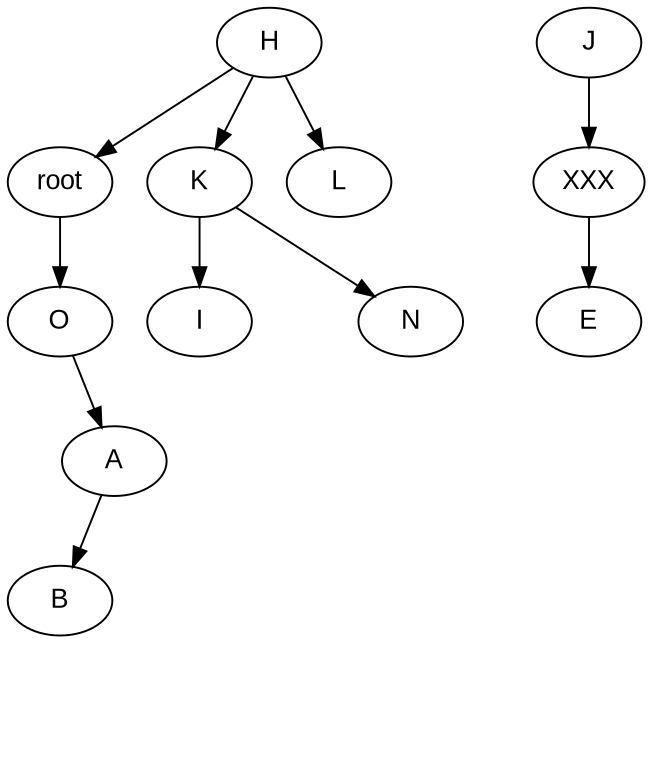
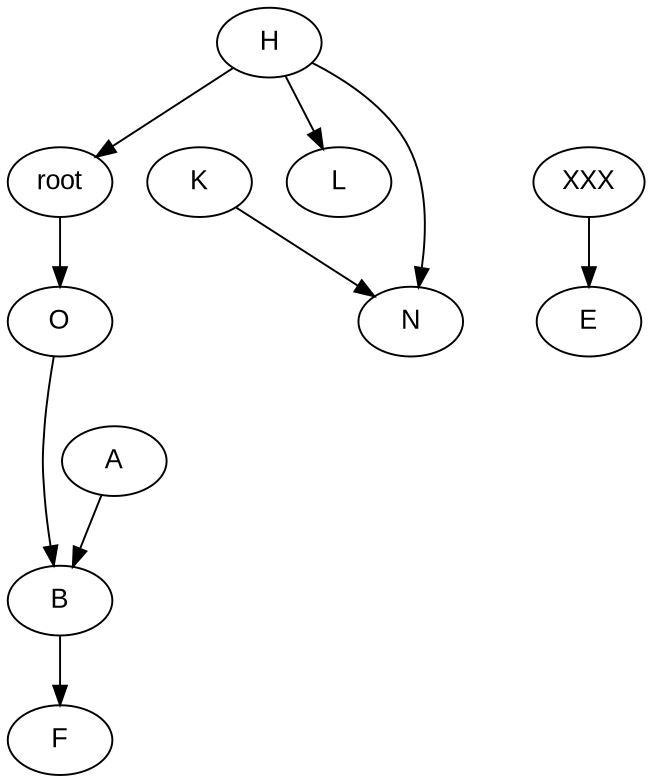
node "J": removed
edge "H" -> "K": now "H" -> "N"
node "I": removed
edge "O" -> "A": now "O" -> "B"
node "F": added
